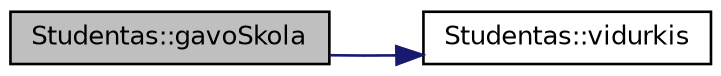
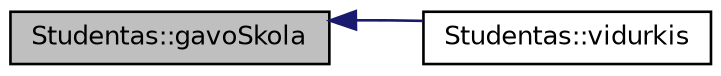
edge "Studentas::gavoSkola" -> "Studentas::vidurkis": reversed
